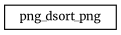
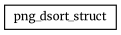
node "png_dsort_png": label "png_dsort_png" -> "png_dsort_struct"
